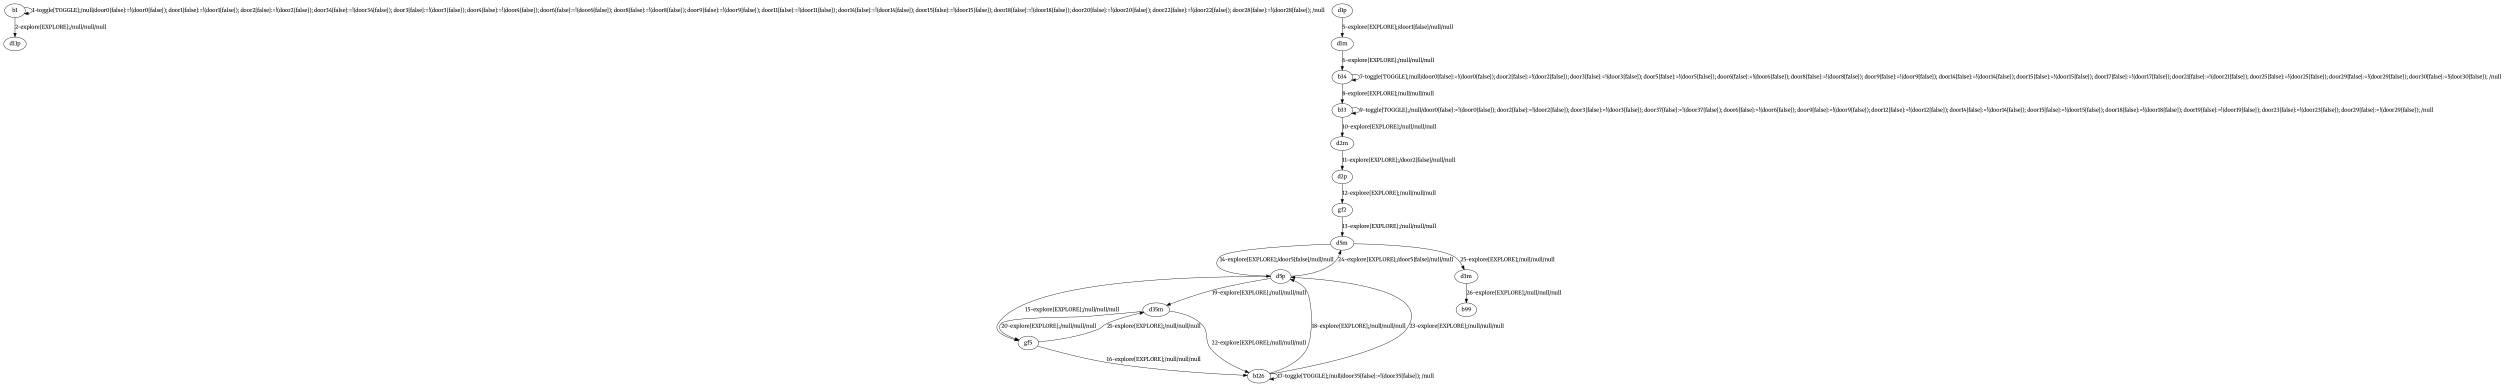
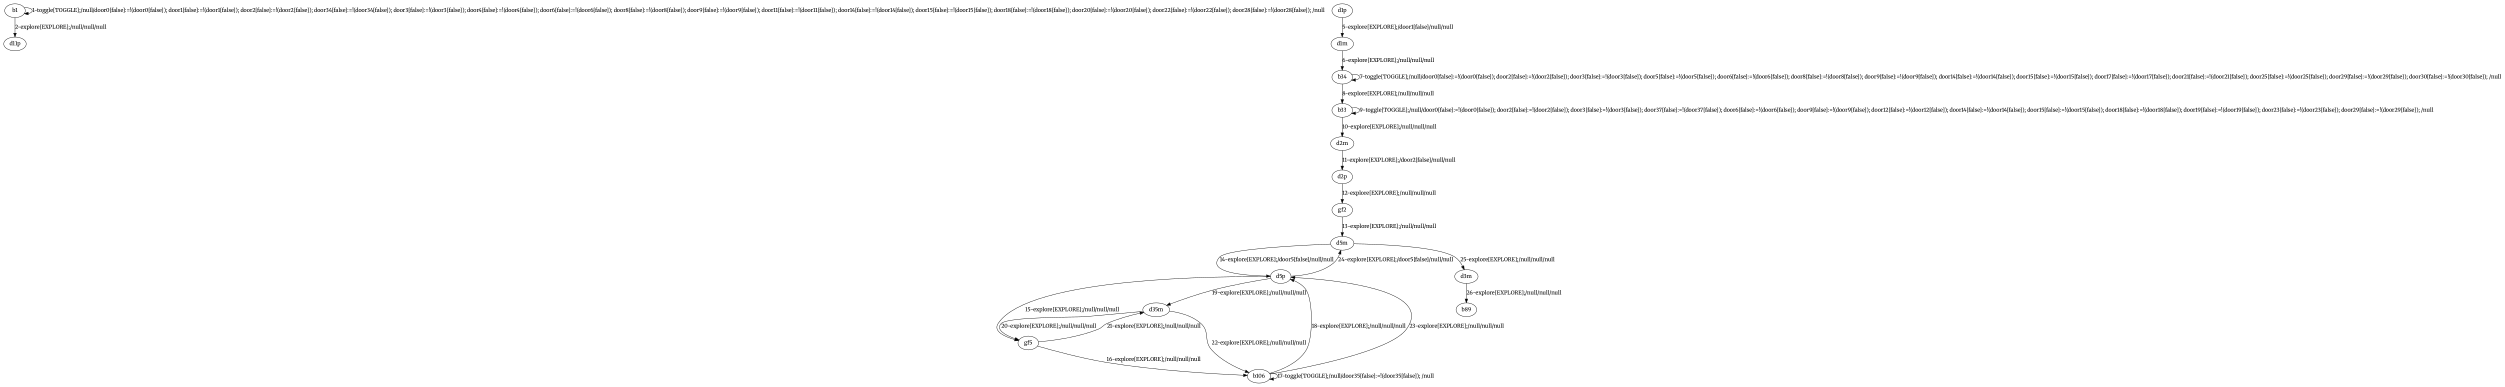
node "b99": label "b99" -> "b89"
node "b126": label "b126" -> "b106"
